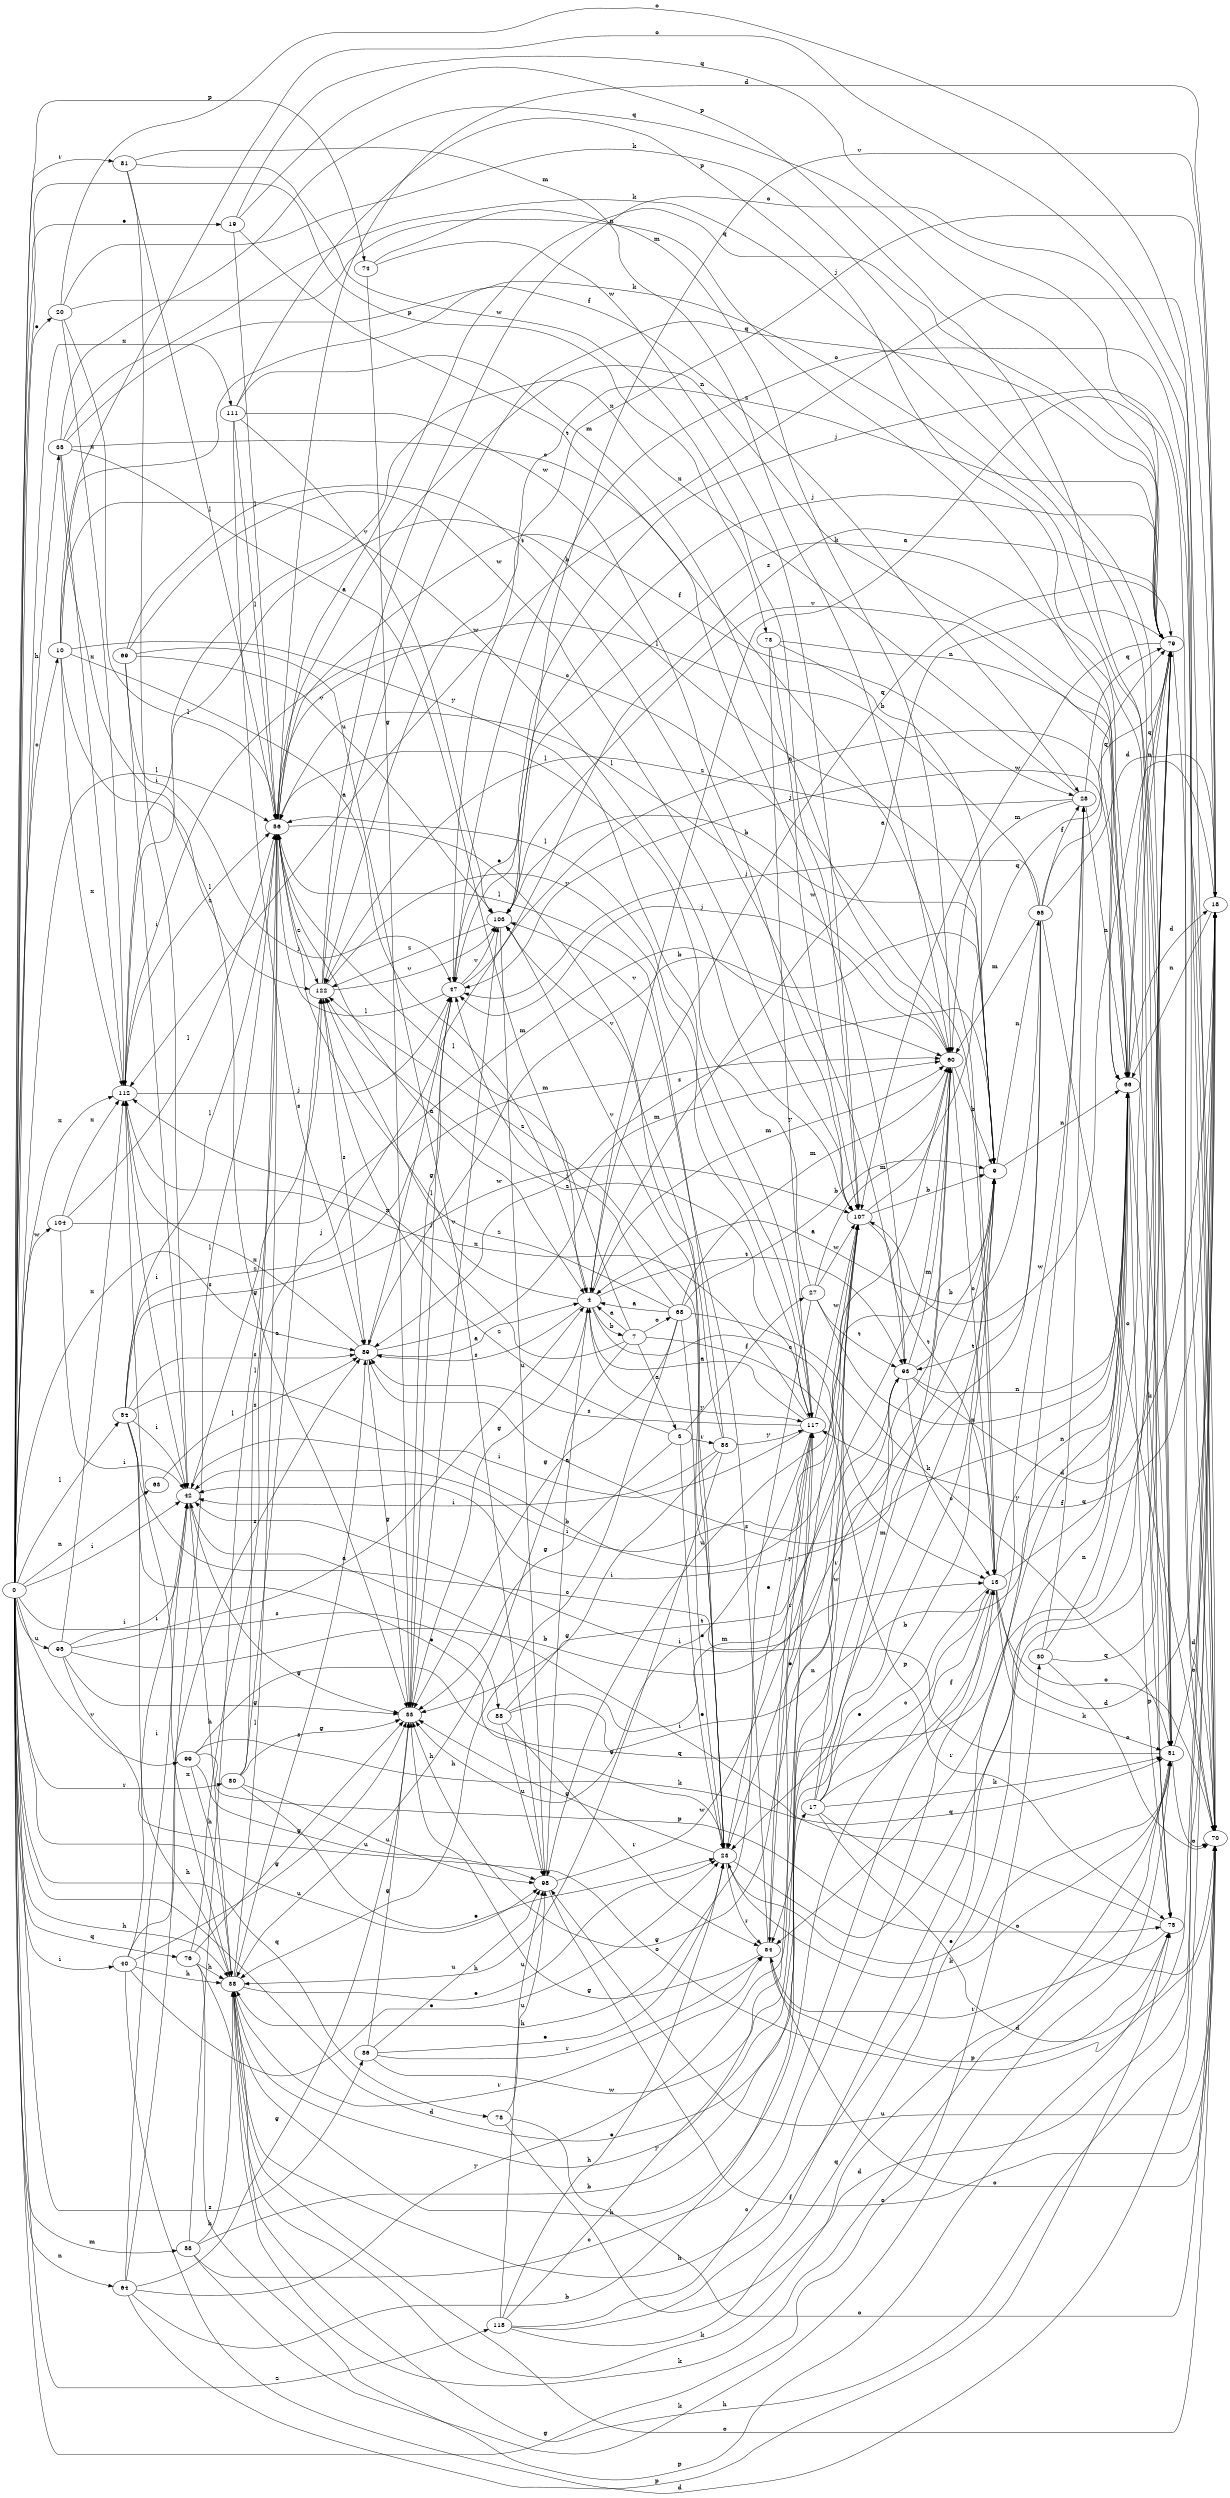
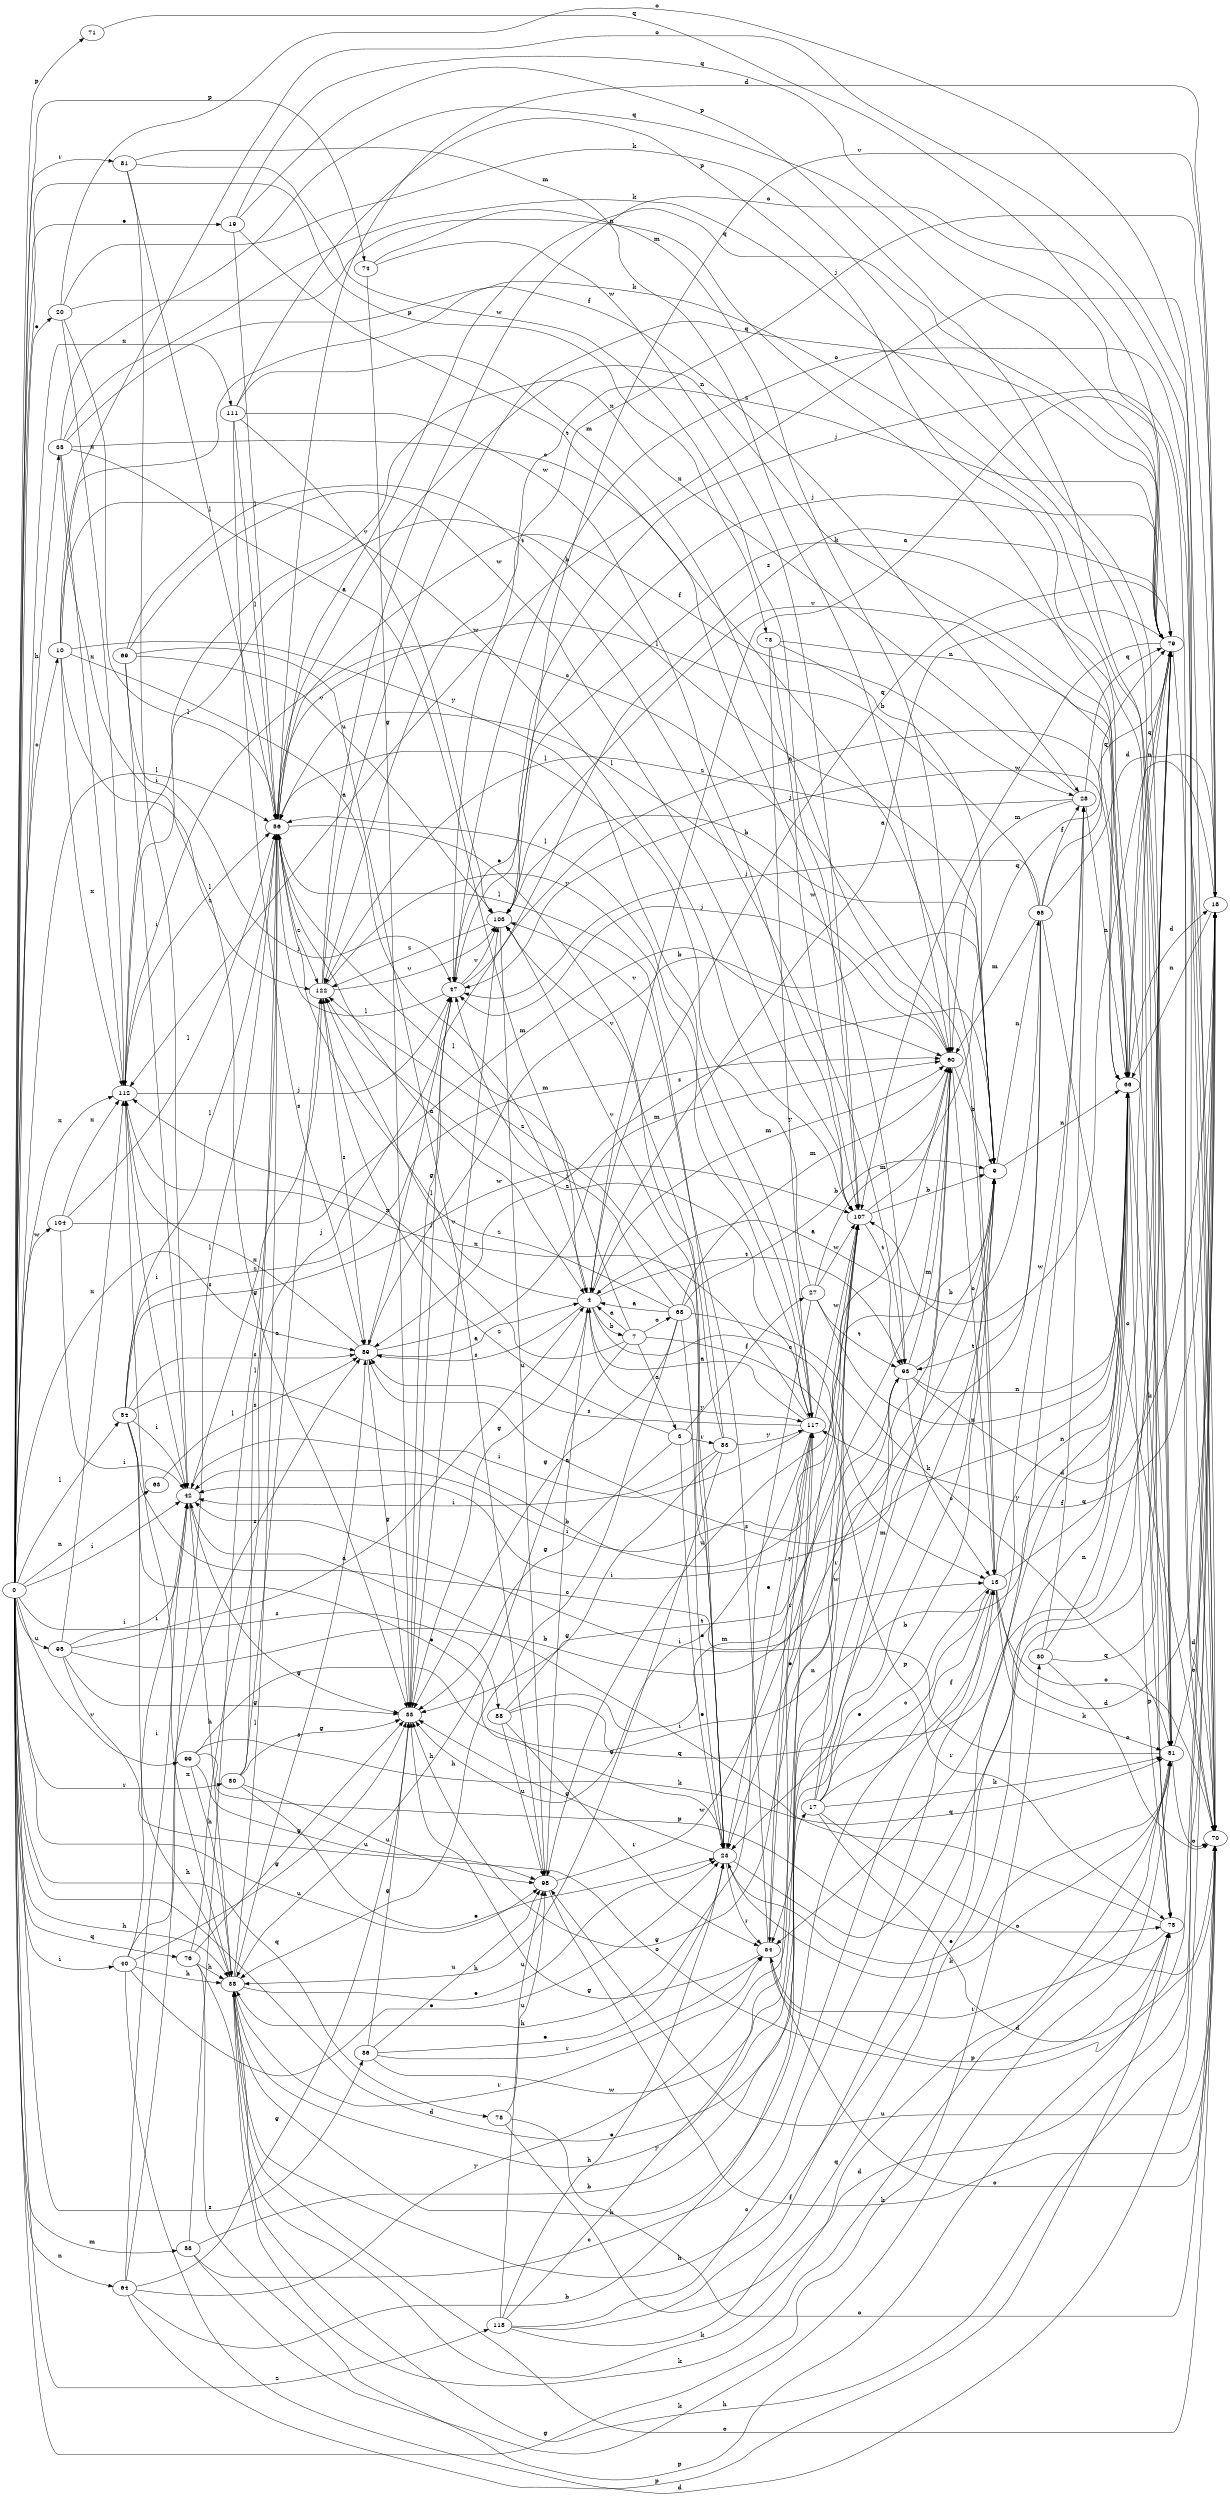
node "71": added
edge "107" -> "13": now "107" -> "93"
edge "58" -> "38": removed, label "h"
edge "98" -> "70": label "o" -> "k"
